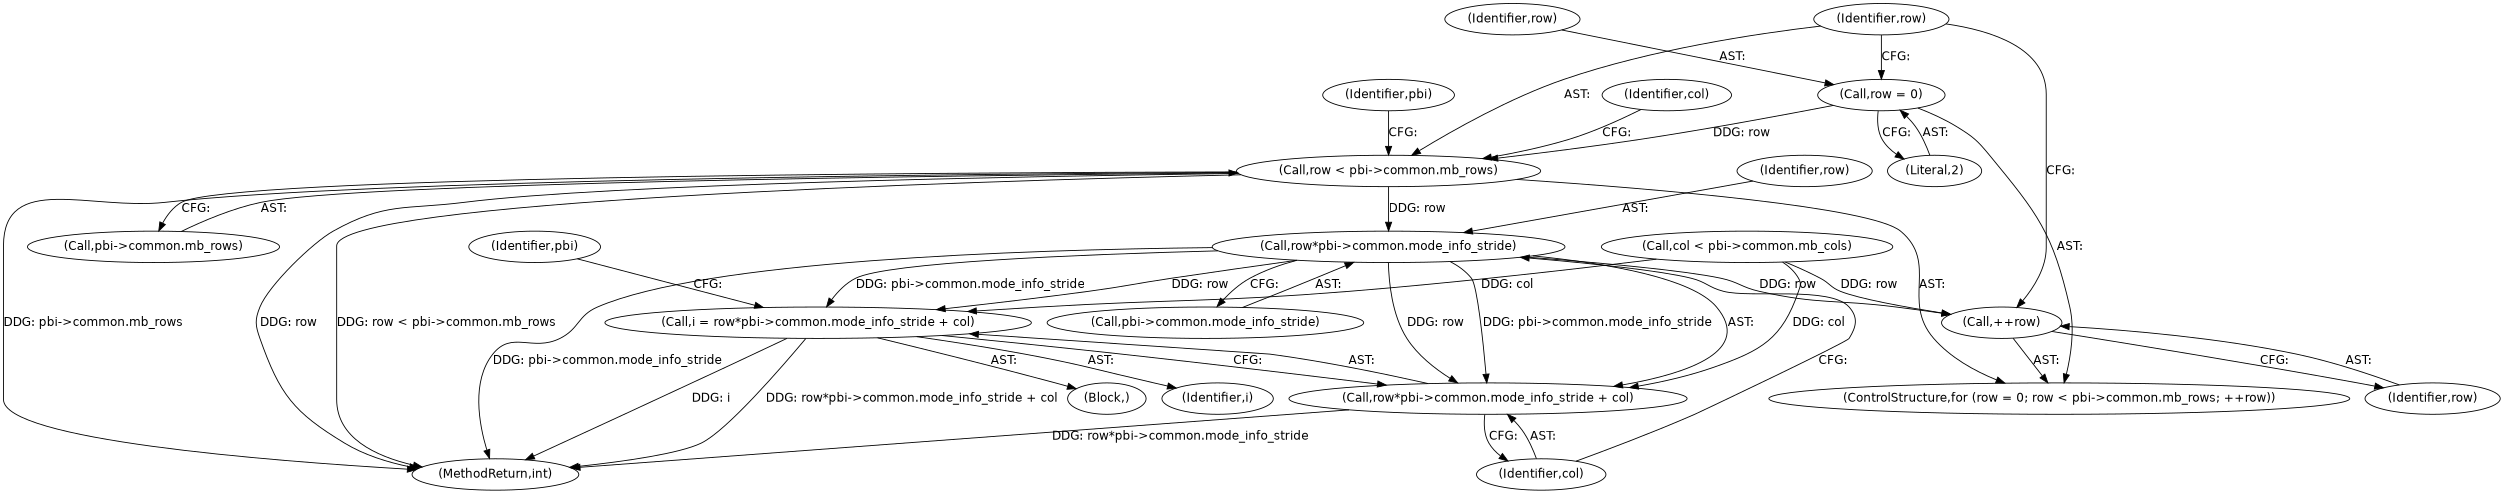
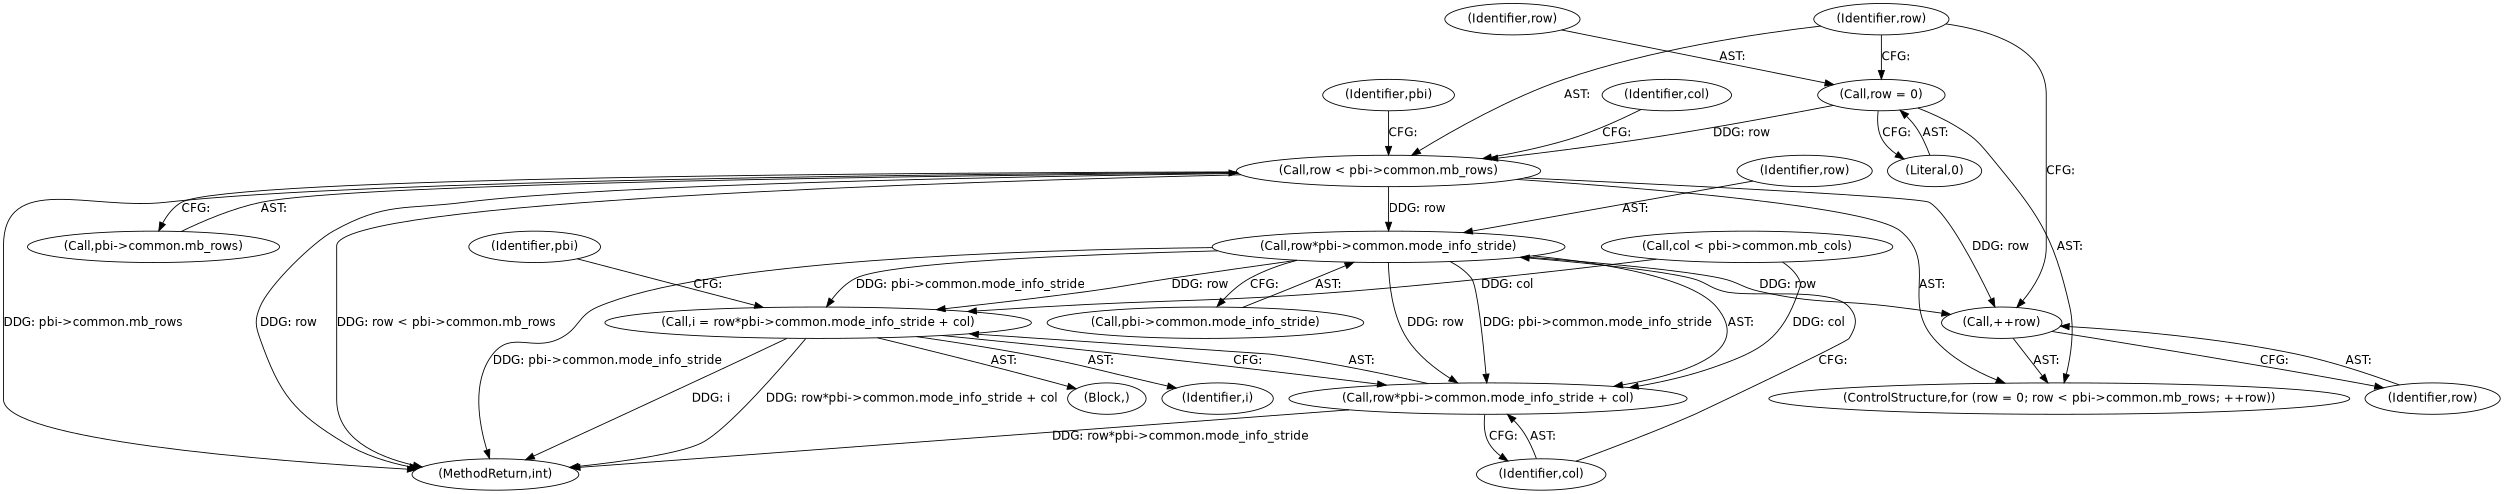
node "(Literal,2)": label "(Literal,2)" -> "(Literal,0)"
edge "(Call,col < pbi->common.mb_cols)" -> "(Call,++row)": now "(Call,row < pbi->common.mb_rows)" -> "(Call,++row)"
